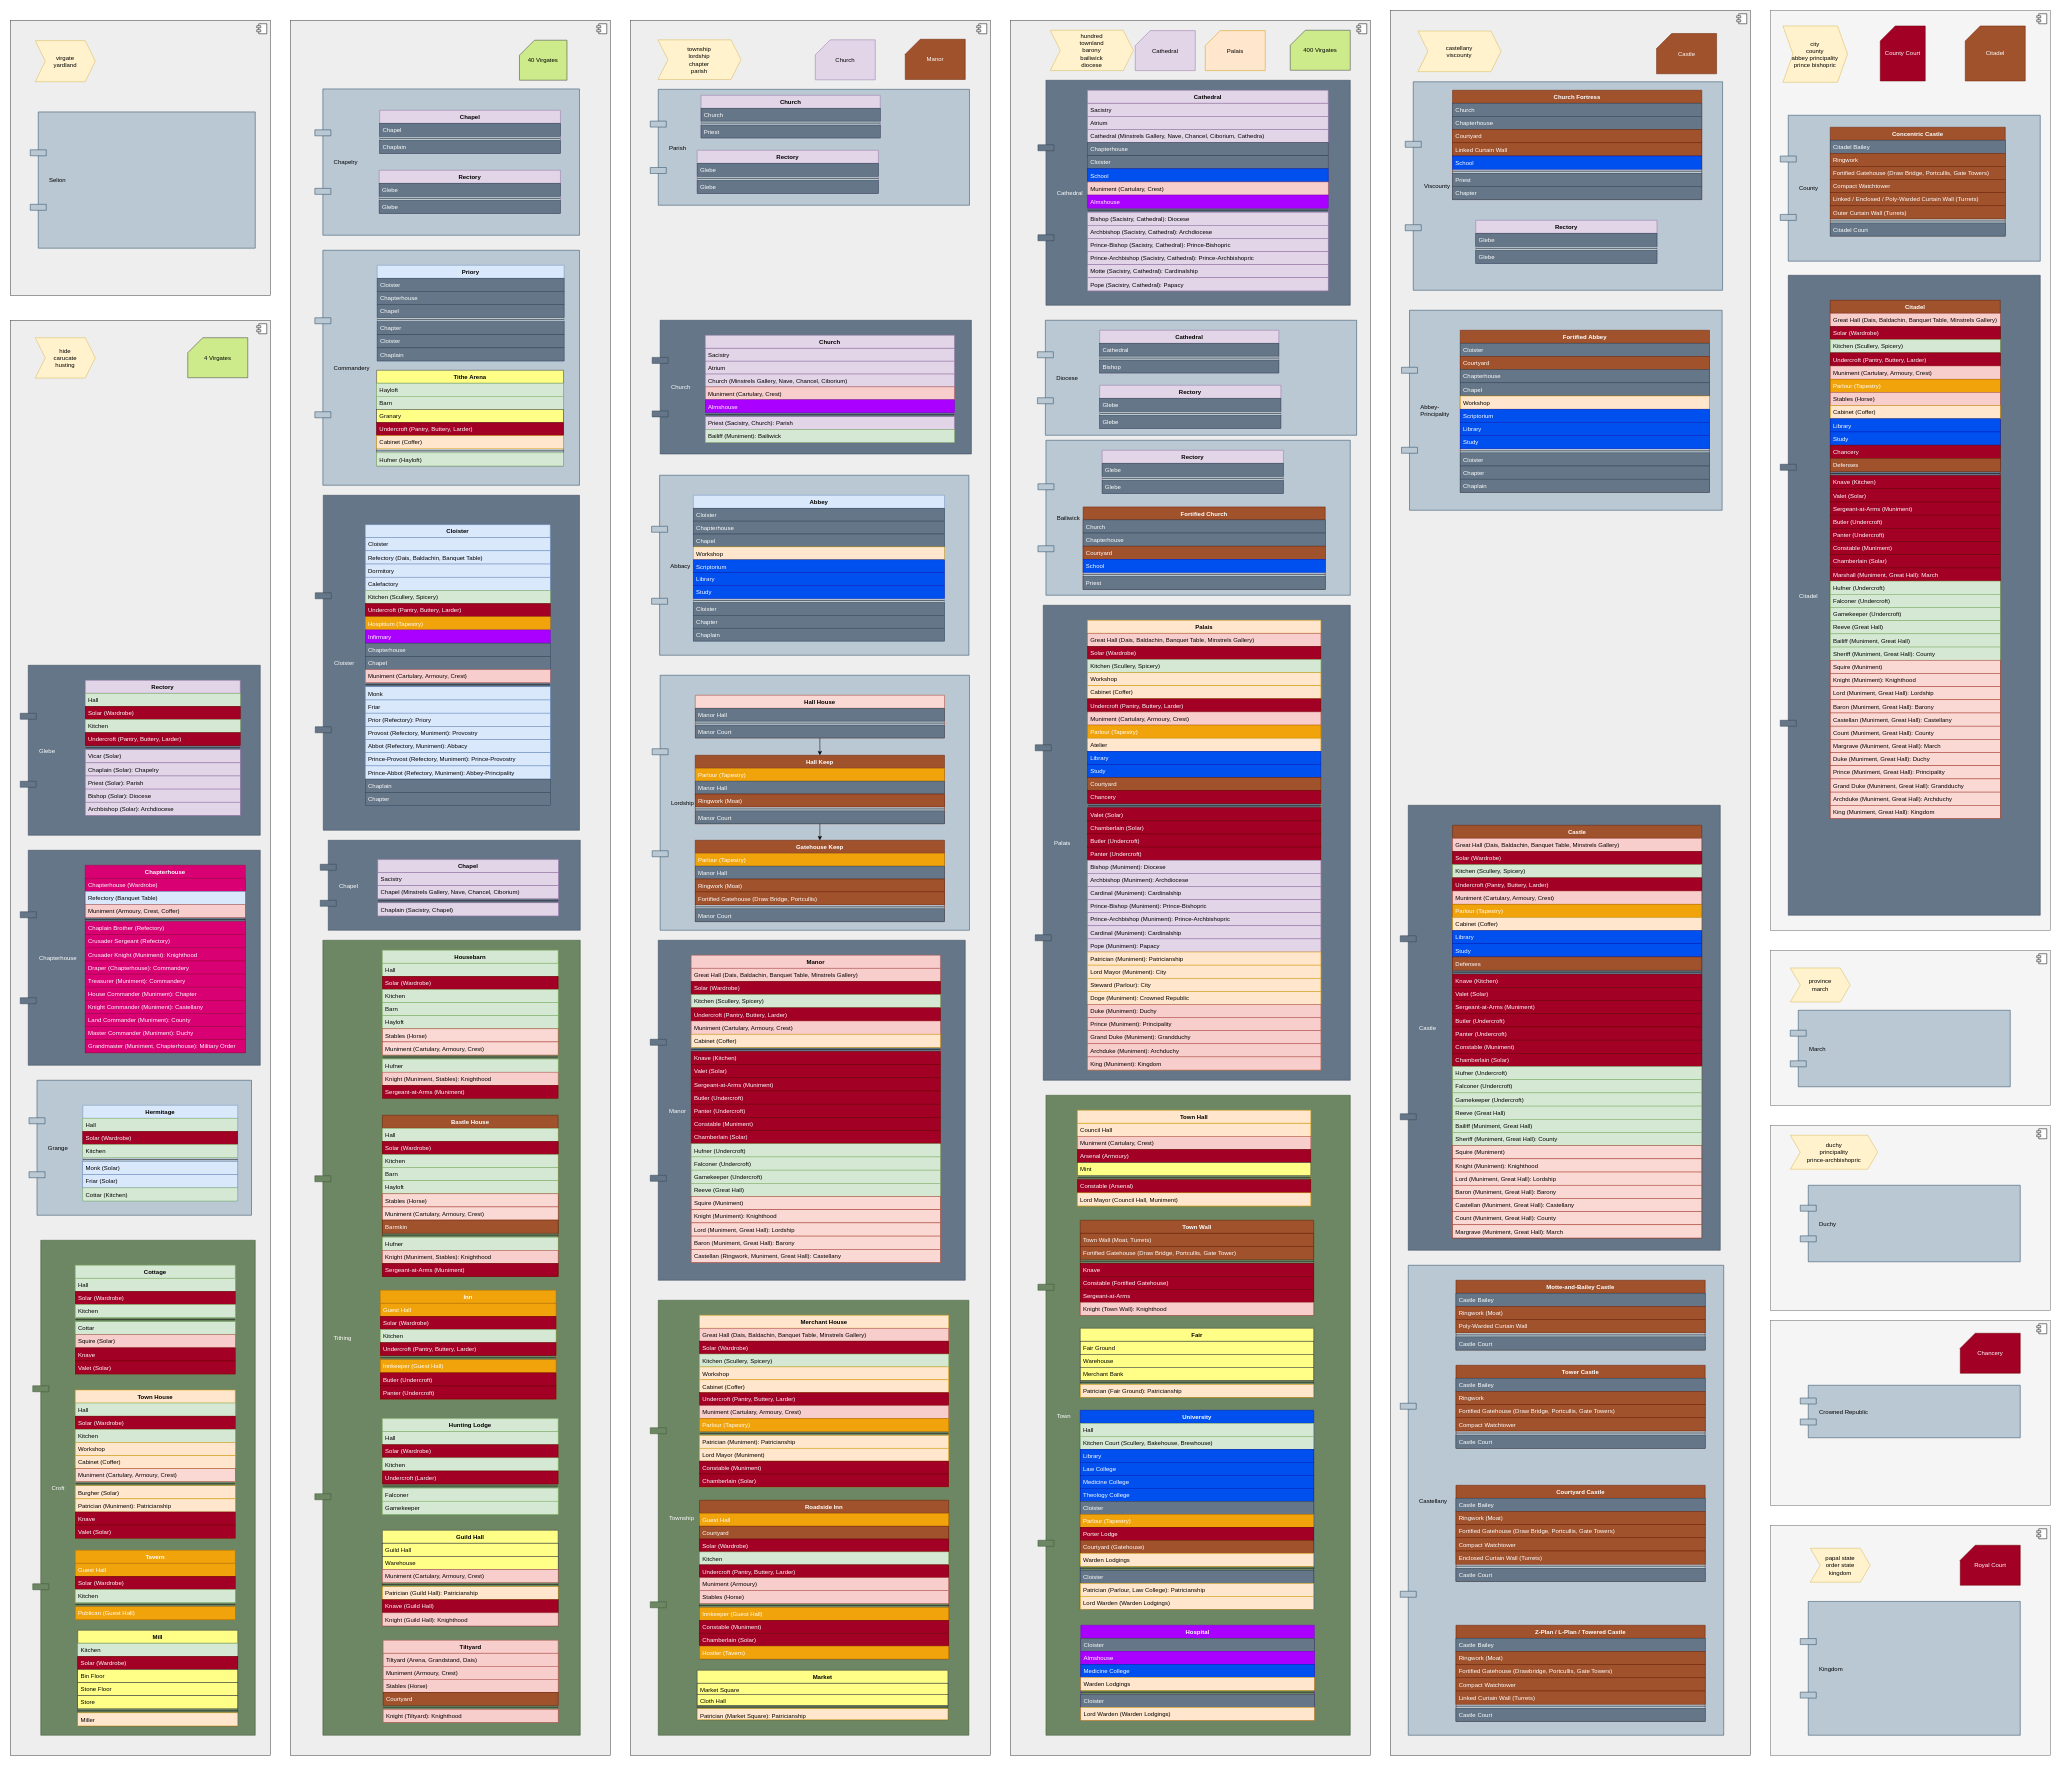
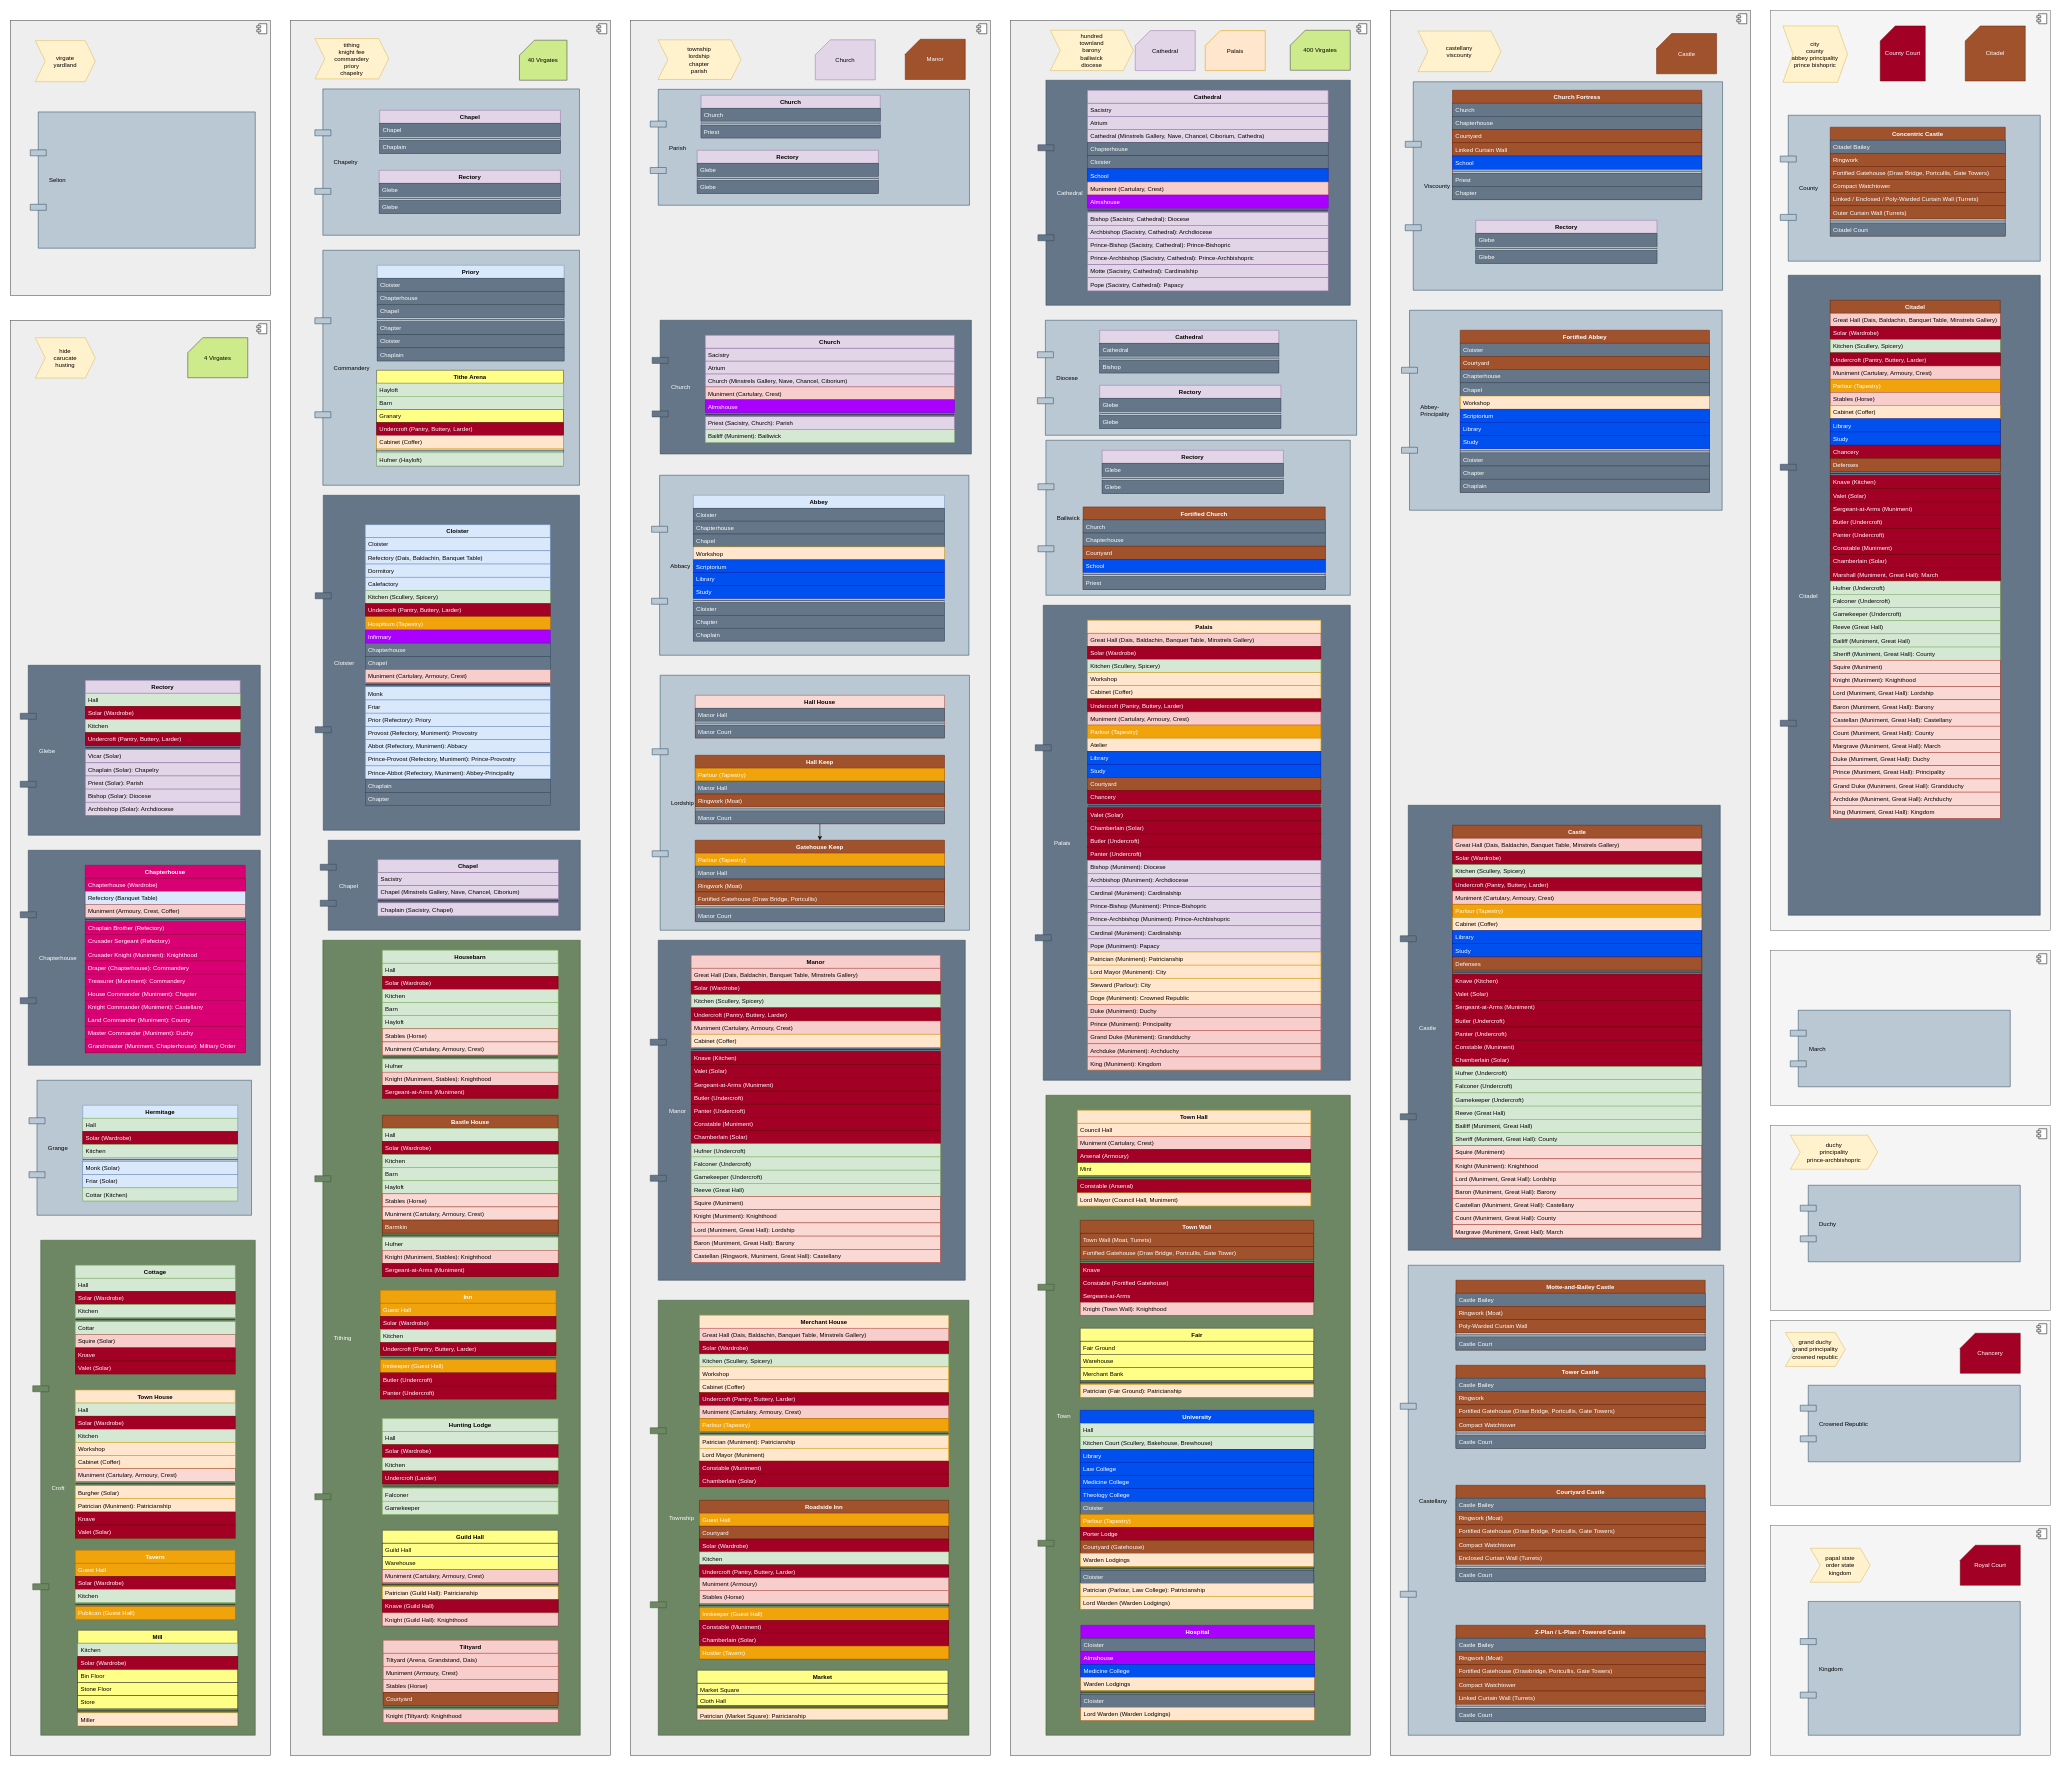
node "tithing knight fee commandery priory chapelry": added
edge "Hall House" -> "Hall Keep": removed
node "province march": removed
node "grand duchy grand principality crowned republic": added
node "Crowned Republic": size 220x53 -> 220x77
